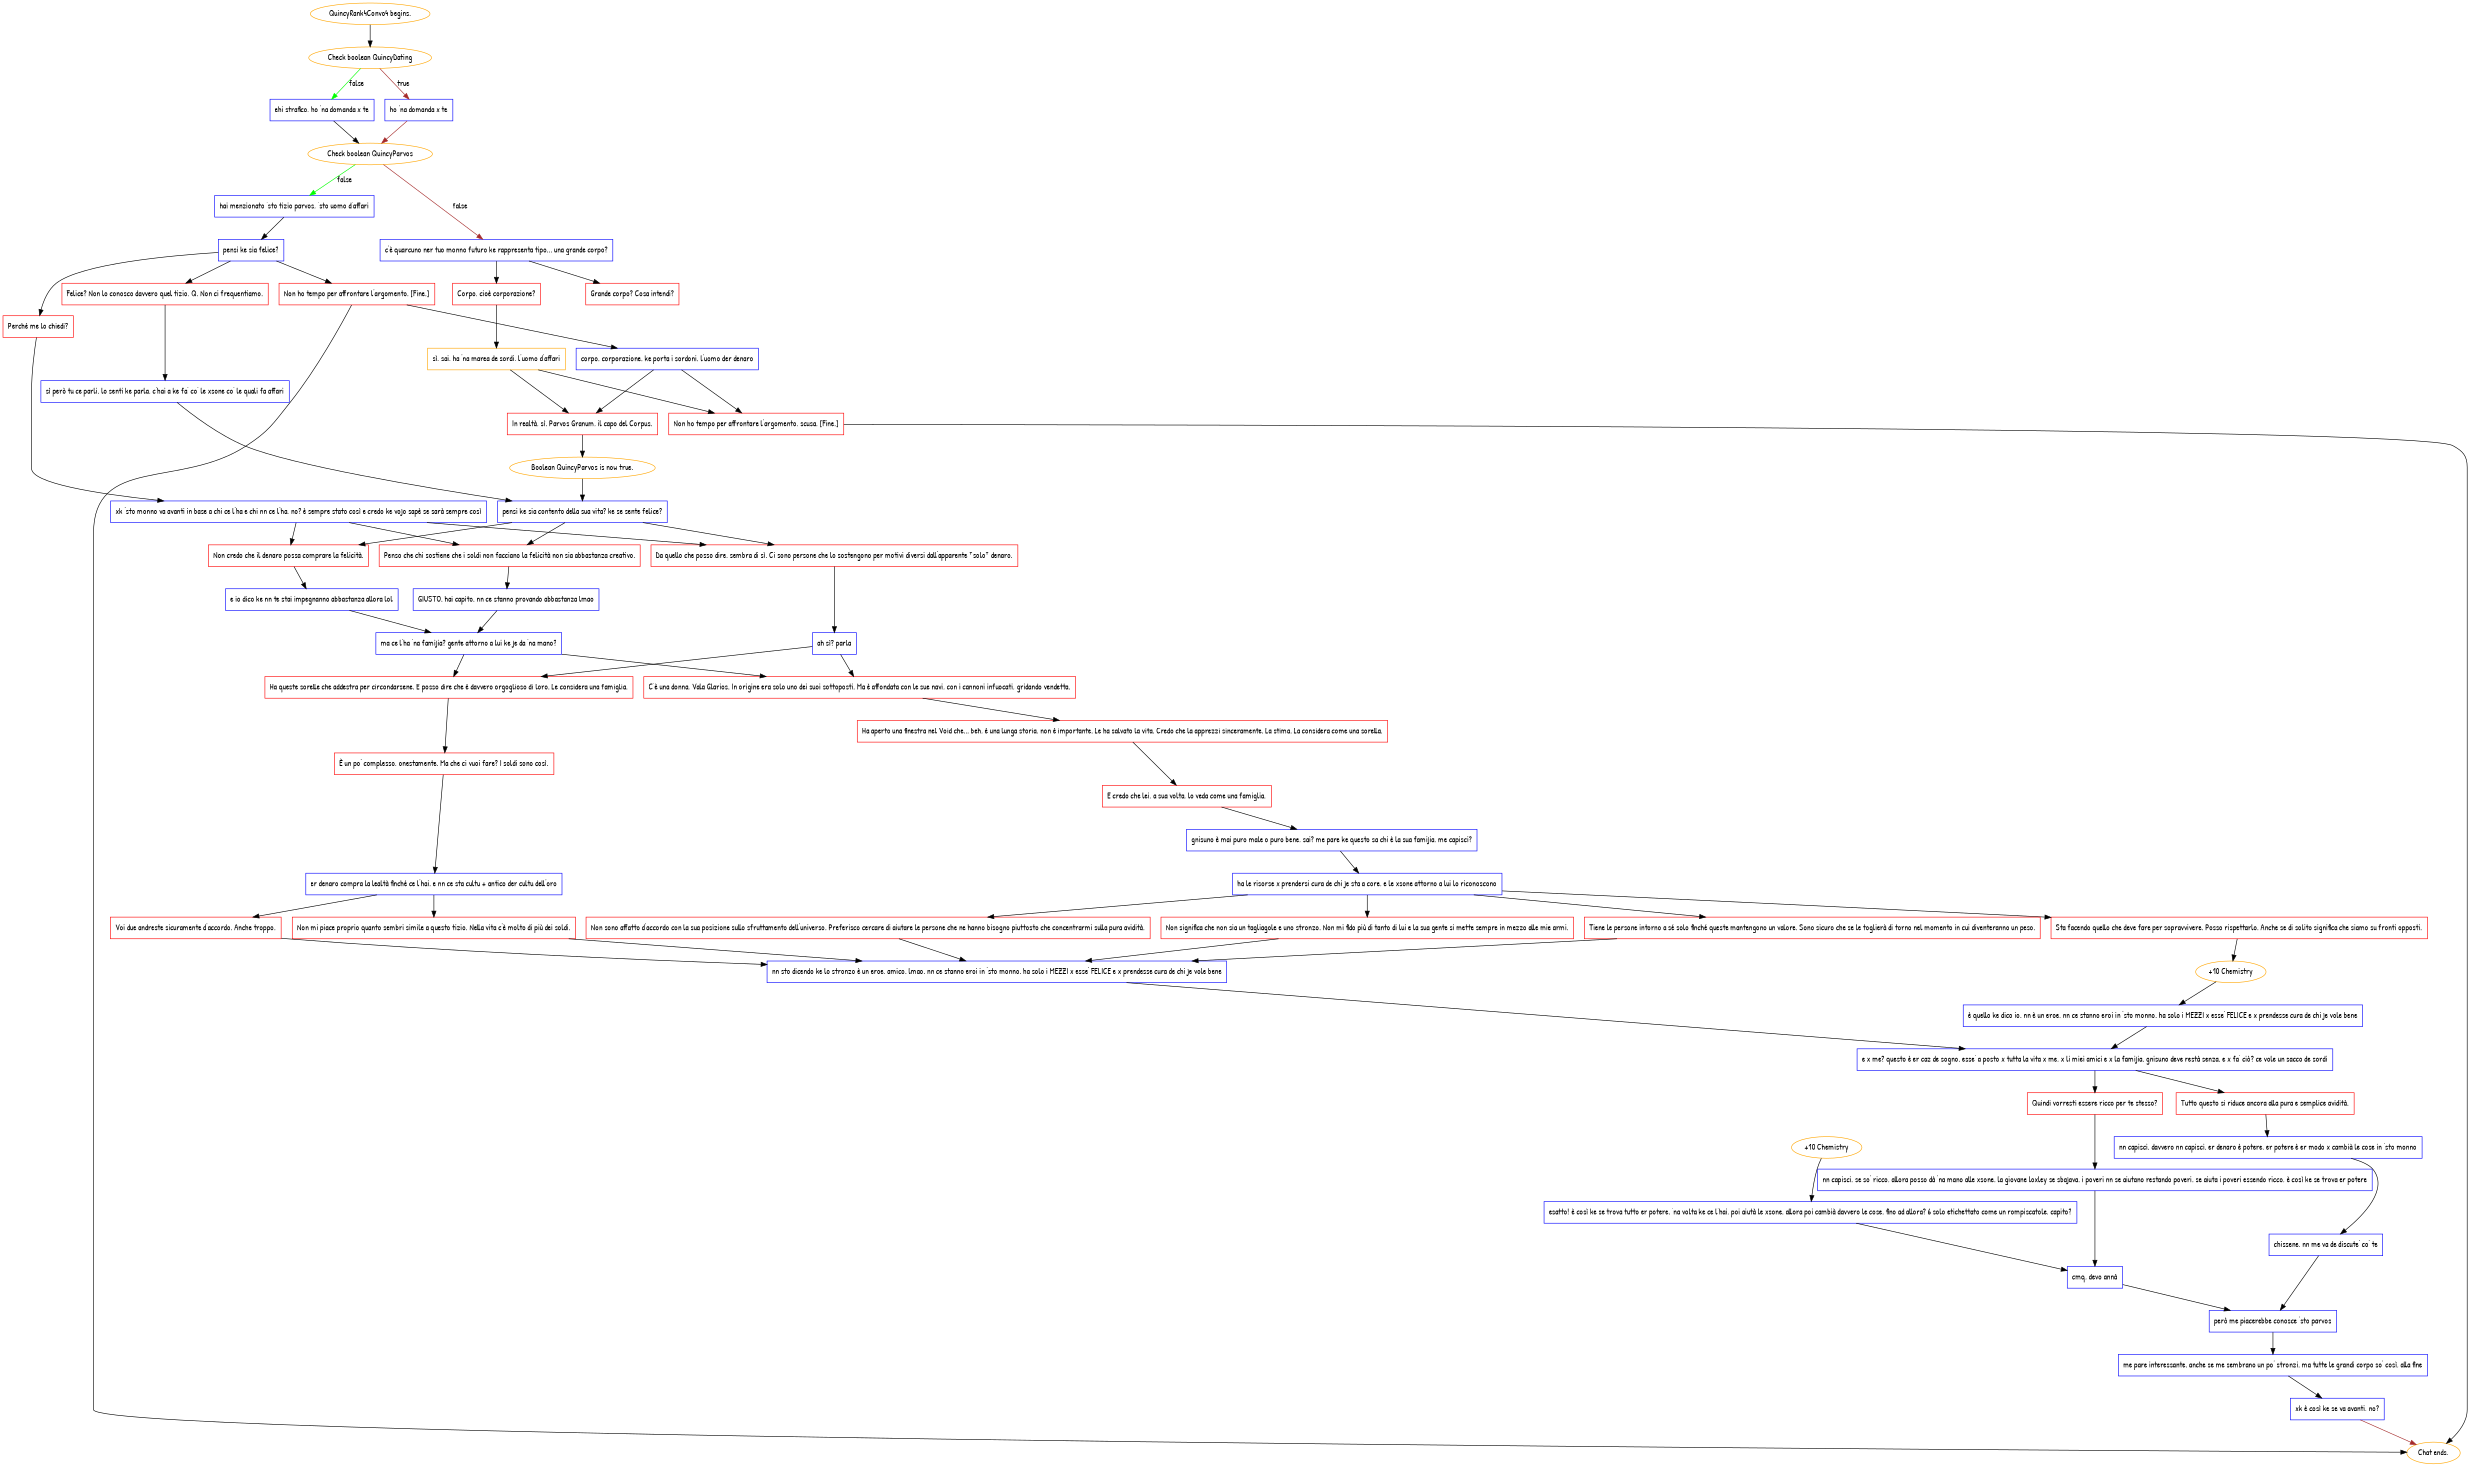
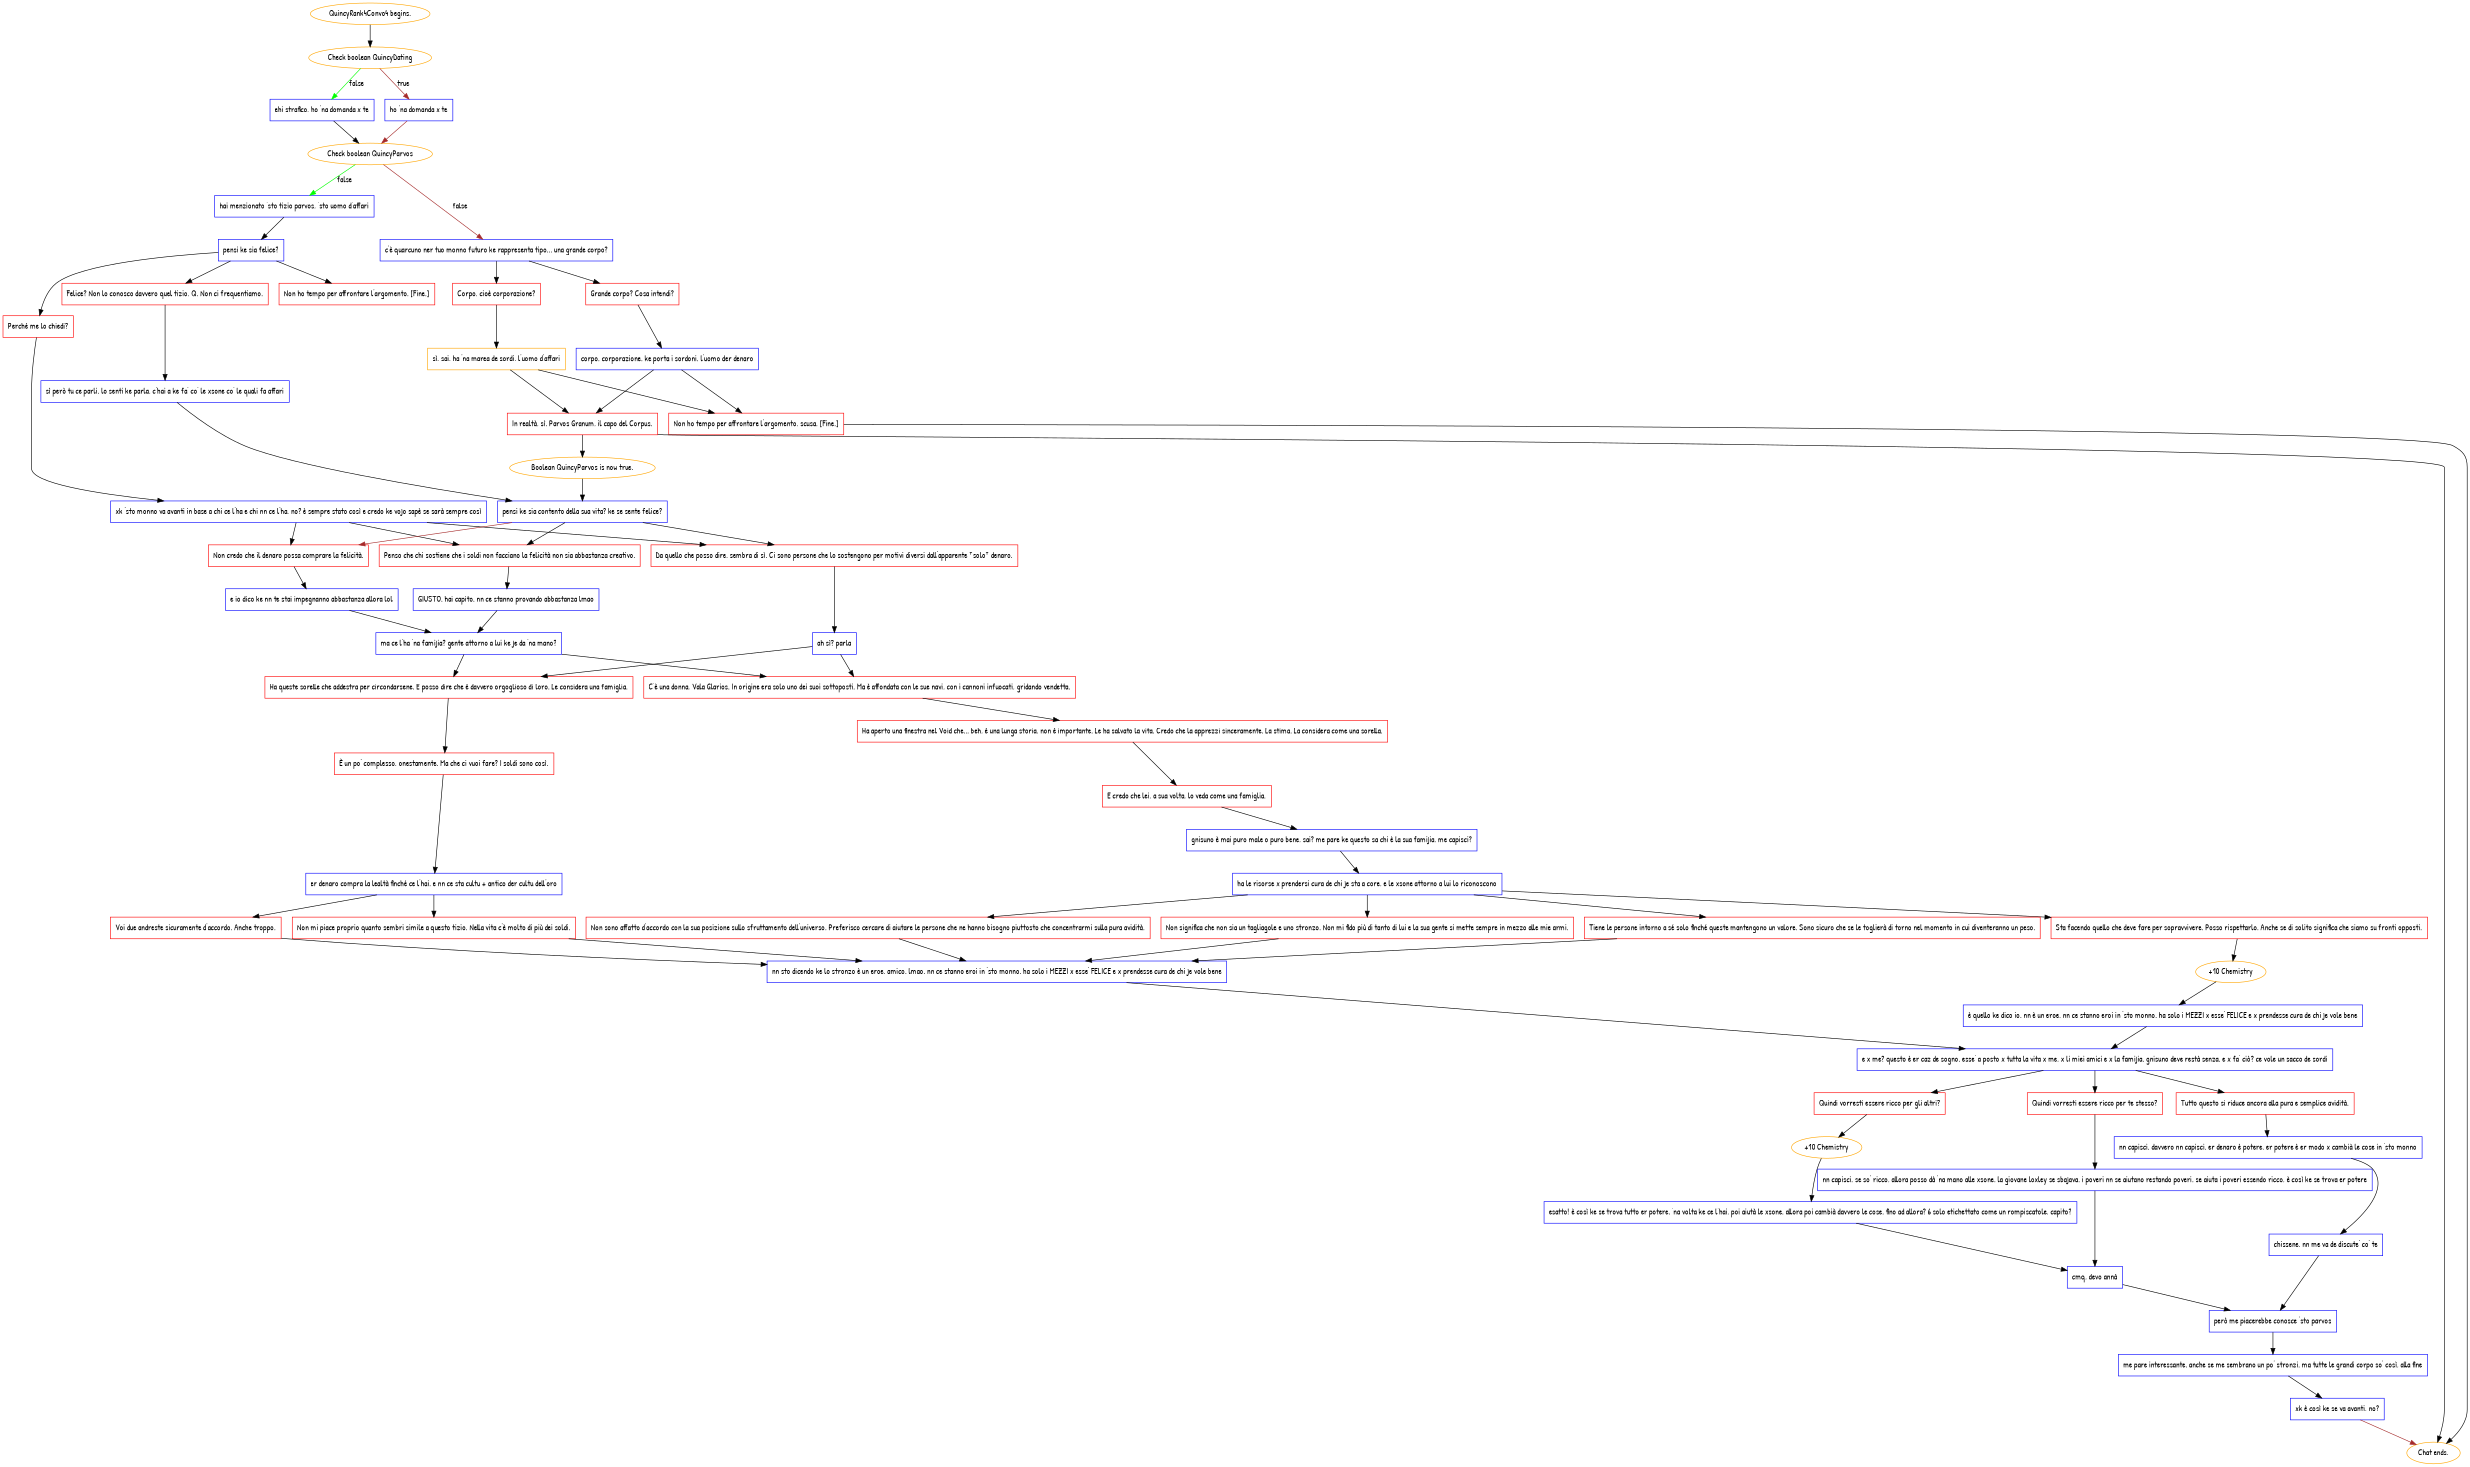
edge "Non ho tempo per affrontare l'argomento. [Fine.]" -> "corpo. corporazione. ke porta i sordoni. l'uomo der denaro": now "Grande corpo? Cosa intendi?" -> "corpo. corporazione. ke porta i sordoni. l'uomo der denaro"
edge "pensi ke sia contento della sua vita? ke se sente felice?" -> "Non credo che il denaro possa comprare la felicità.": color black -> brown
node "Quindi vorresti essere ricco per gli altri?": added
edge "Non ho tempo per affrontare l'argomento. [Fine.]" -> "Chat ends.": now "In realtà, sì. Parvos Granum, il capo del Corpus." -> "Chat ends."
